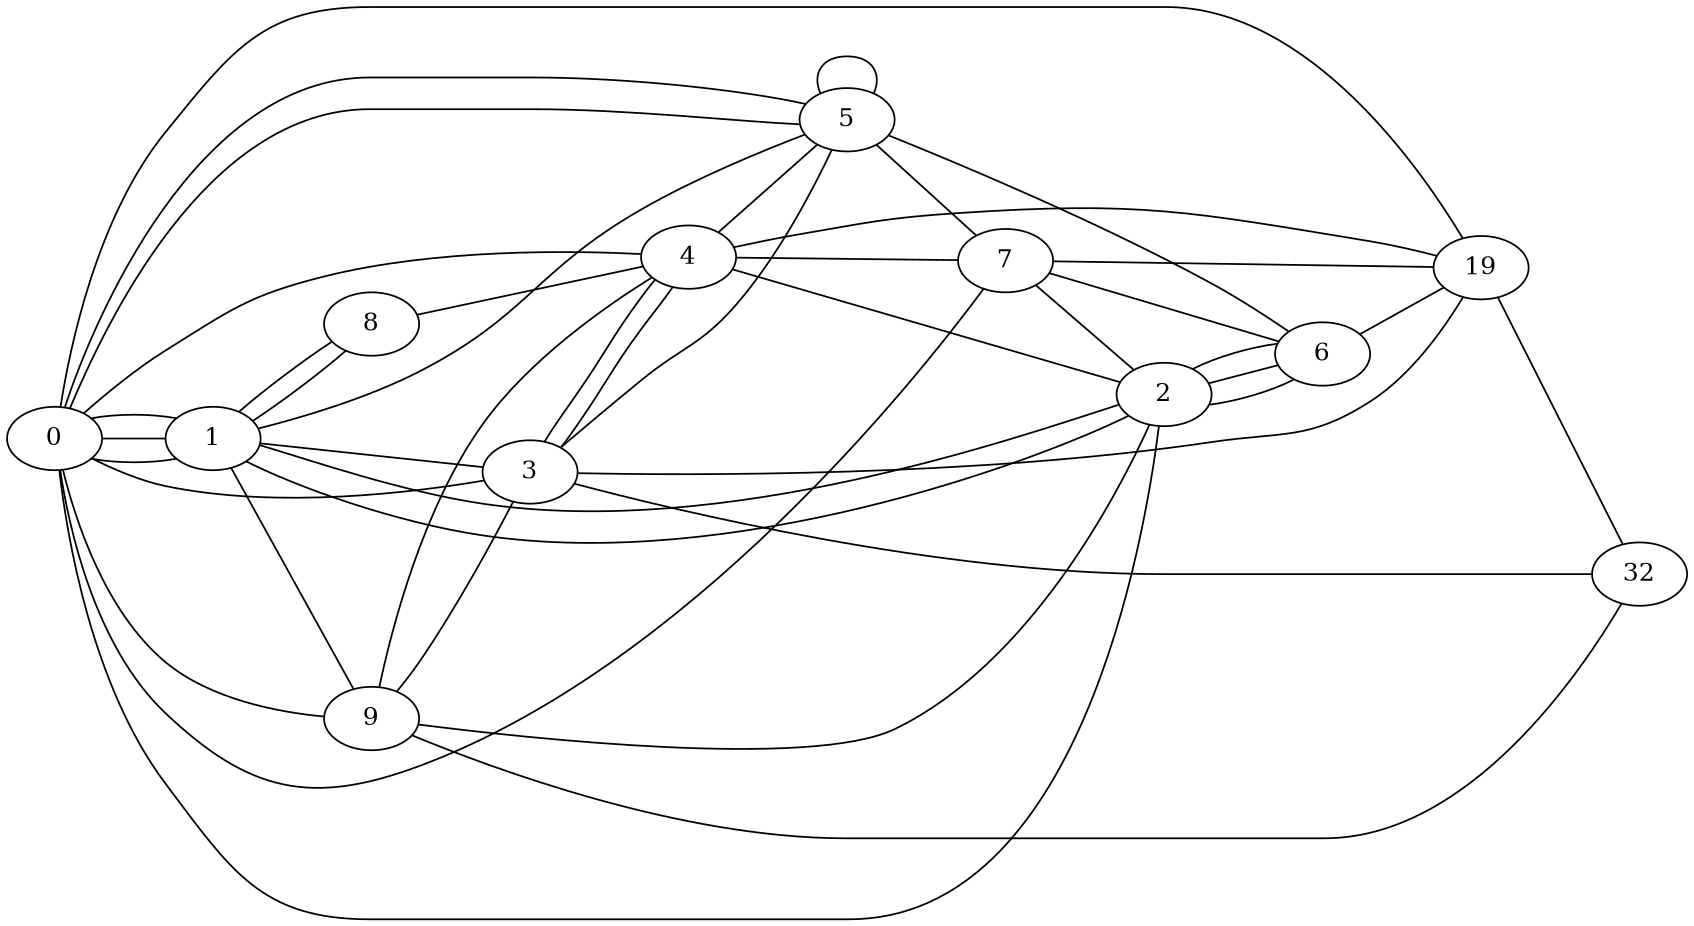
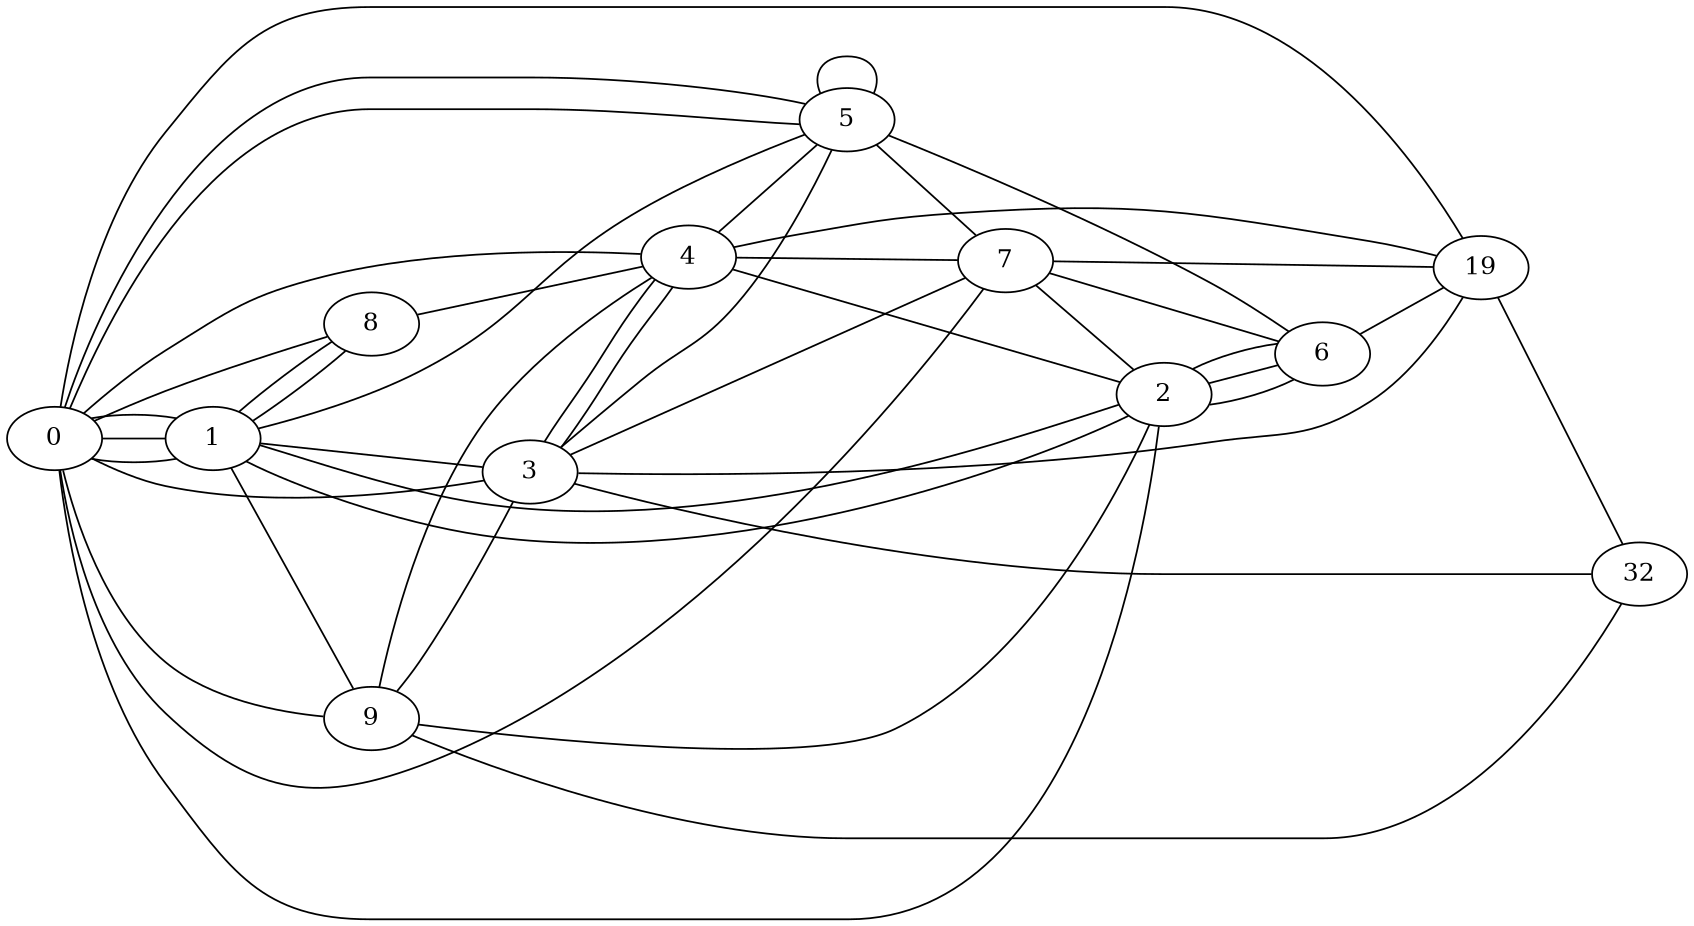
edge "7" -- "3": added
edge "8" -- "0": added
